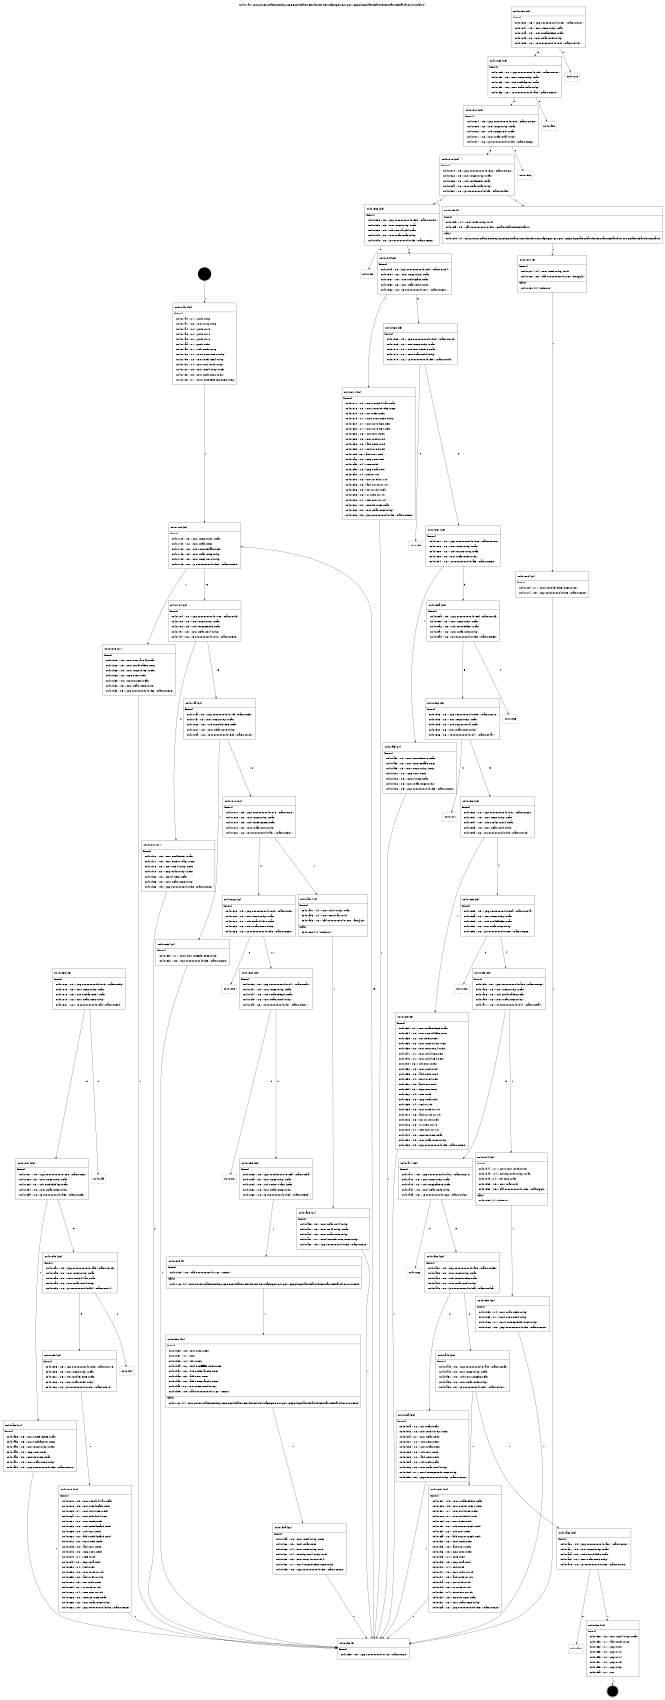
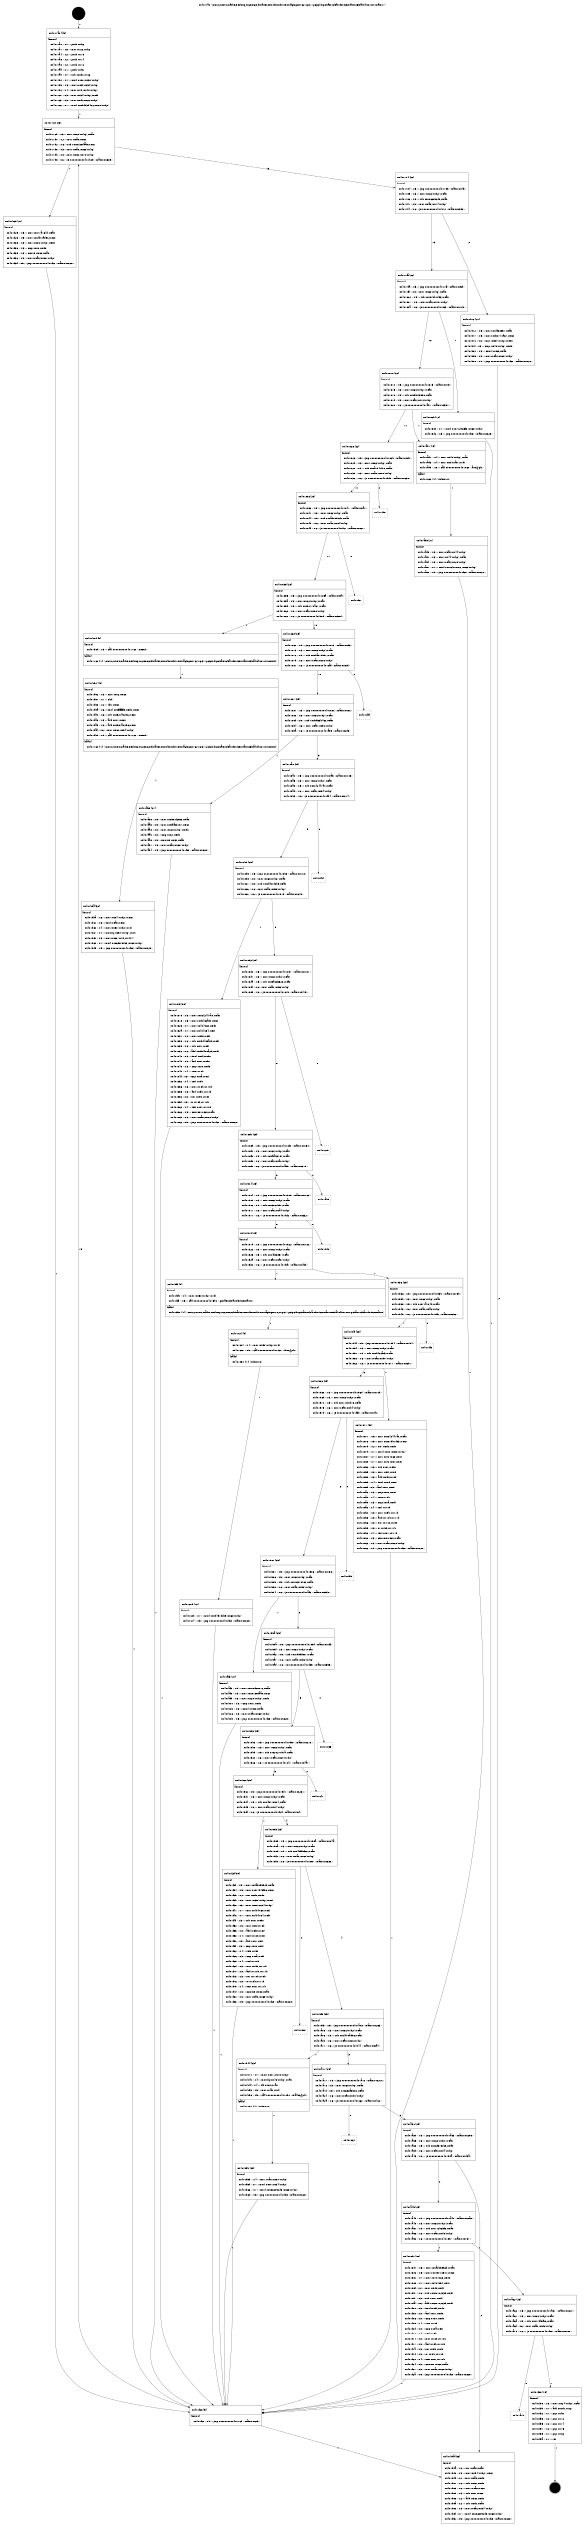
edge "0x401855 [25]" -> "0x40186e [25]": added, label "10"
edge "0x4018b9 [25]" -> "0x4018d2 [25]": added, label "8"
edge "0x401bda [33]" -> "0x401fce [5]": reversed
